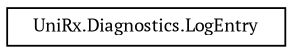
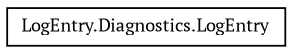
node "UniRx.Diagnostics.LogEntry": label "UniRx.Diagnostics.LogEntry" -> "LogEntry.Diagnostics.LogEntry"
